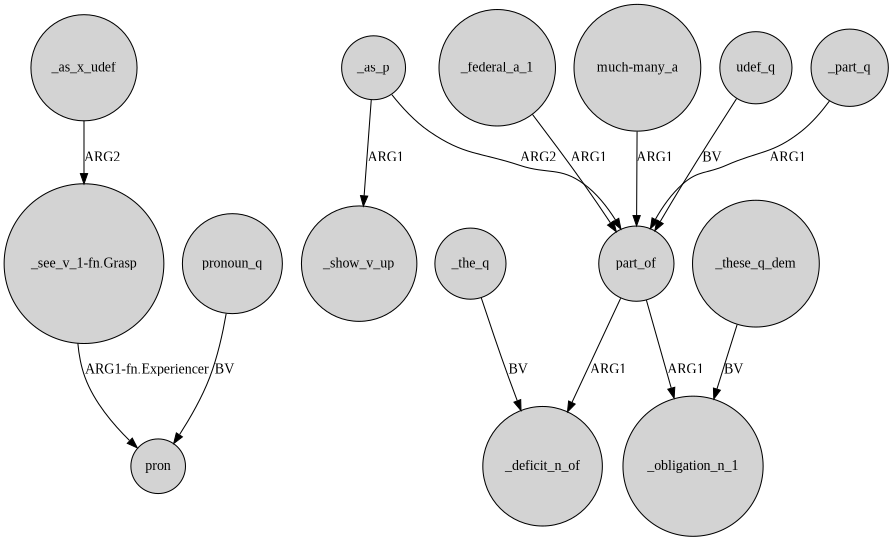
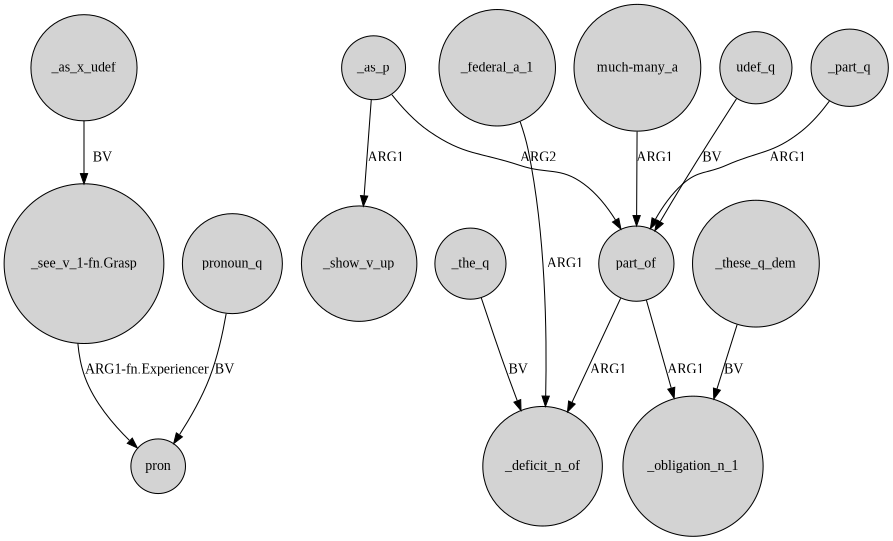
edge "_as_x_udef" -> "_see_v_1-fn.Grasp": label "ARG2" -> "BV"
edge "_federal_a_1" -> "part_of": now "_federal_a_1" -> "_deficit_n_of"
